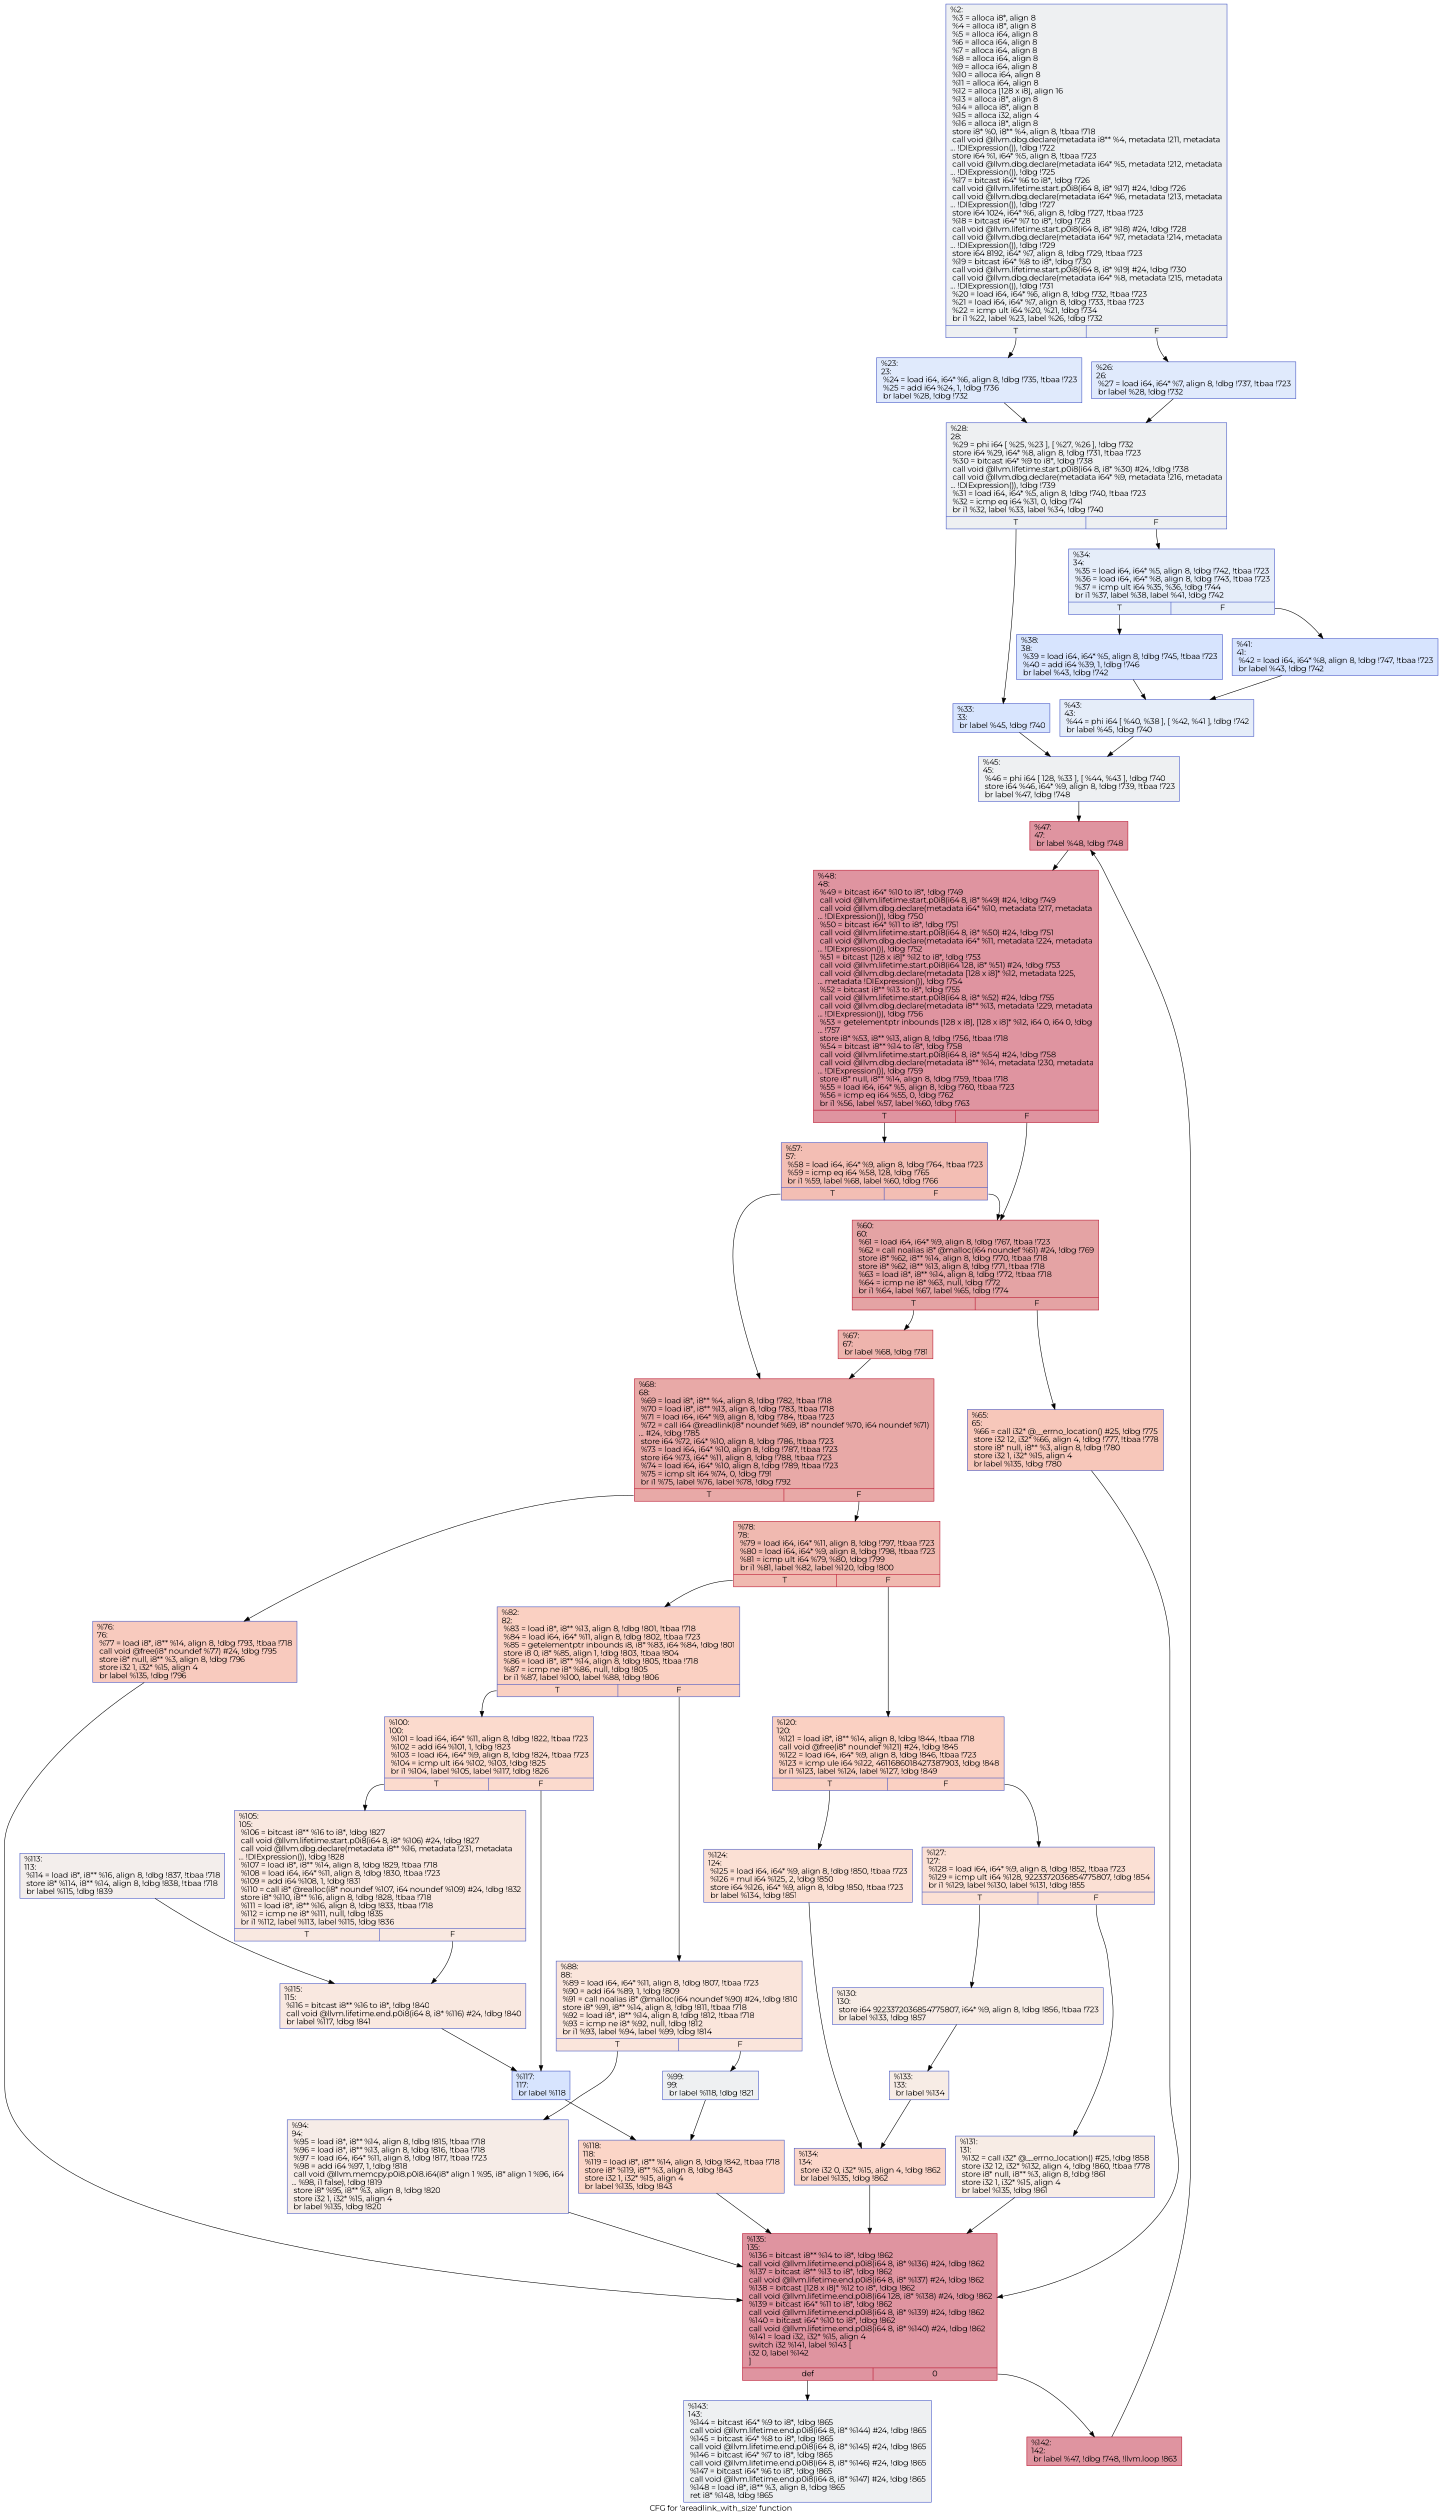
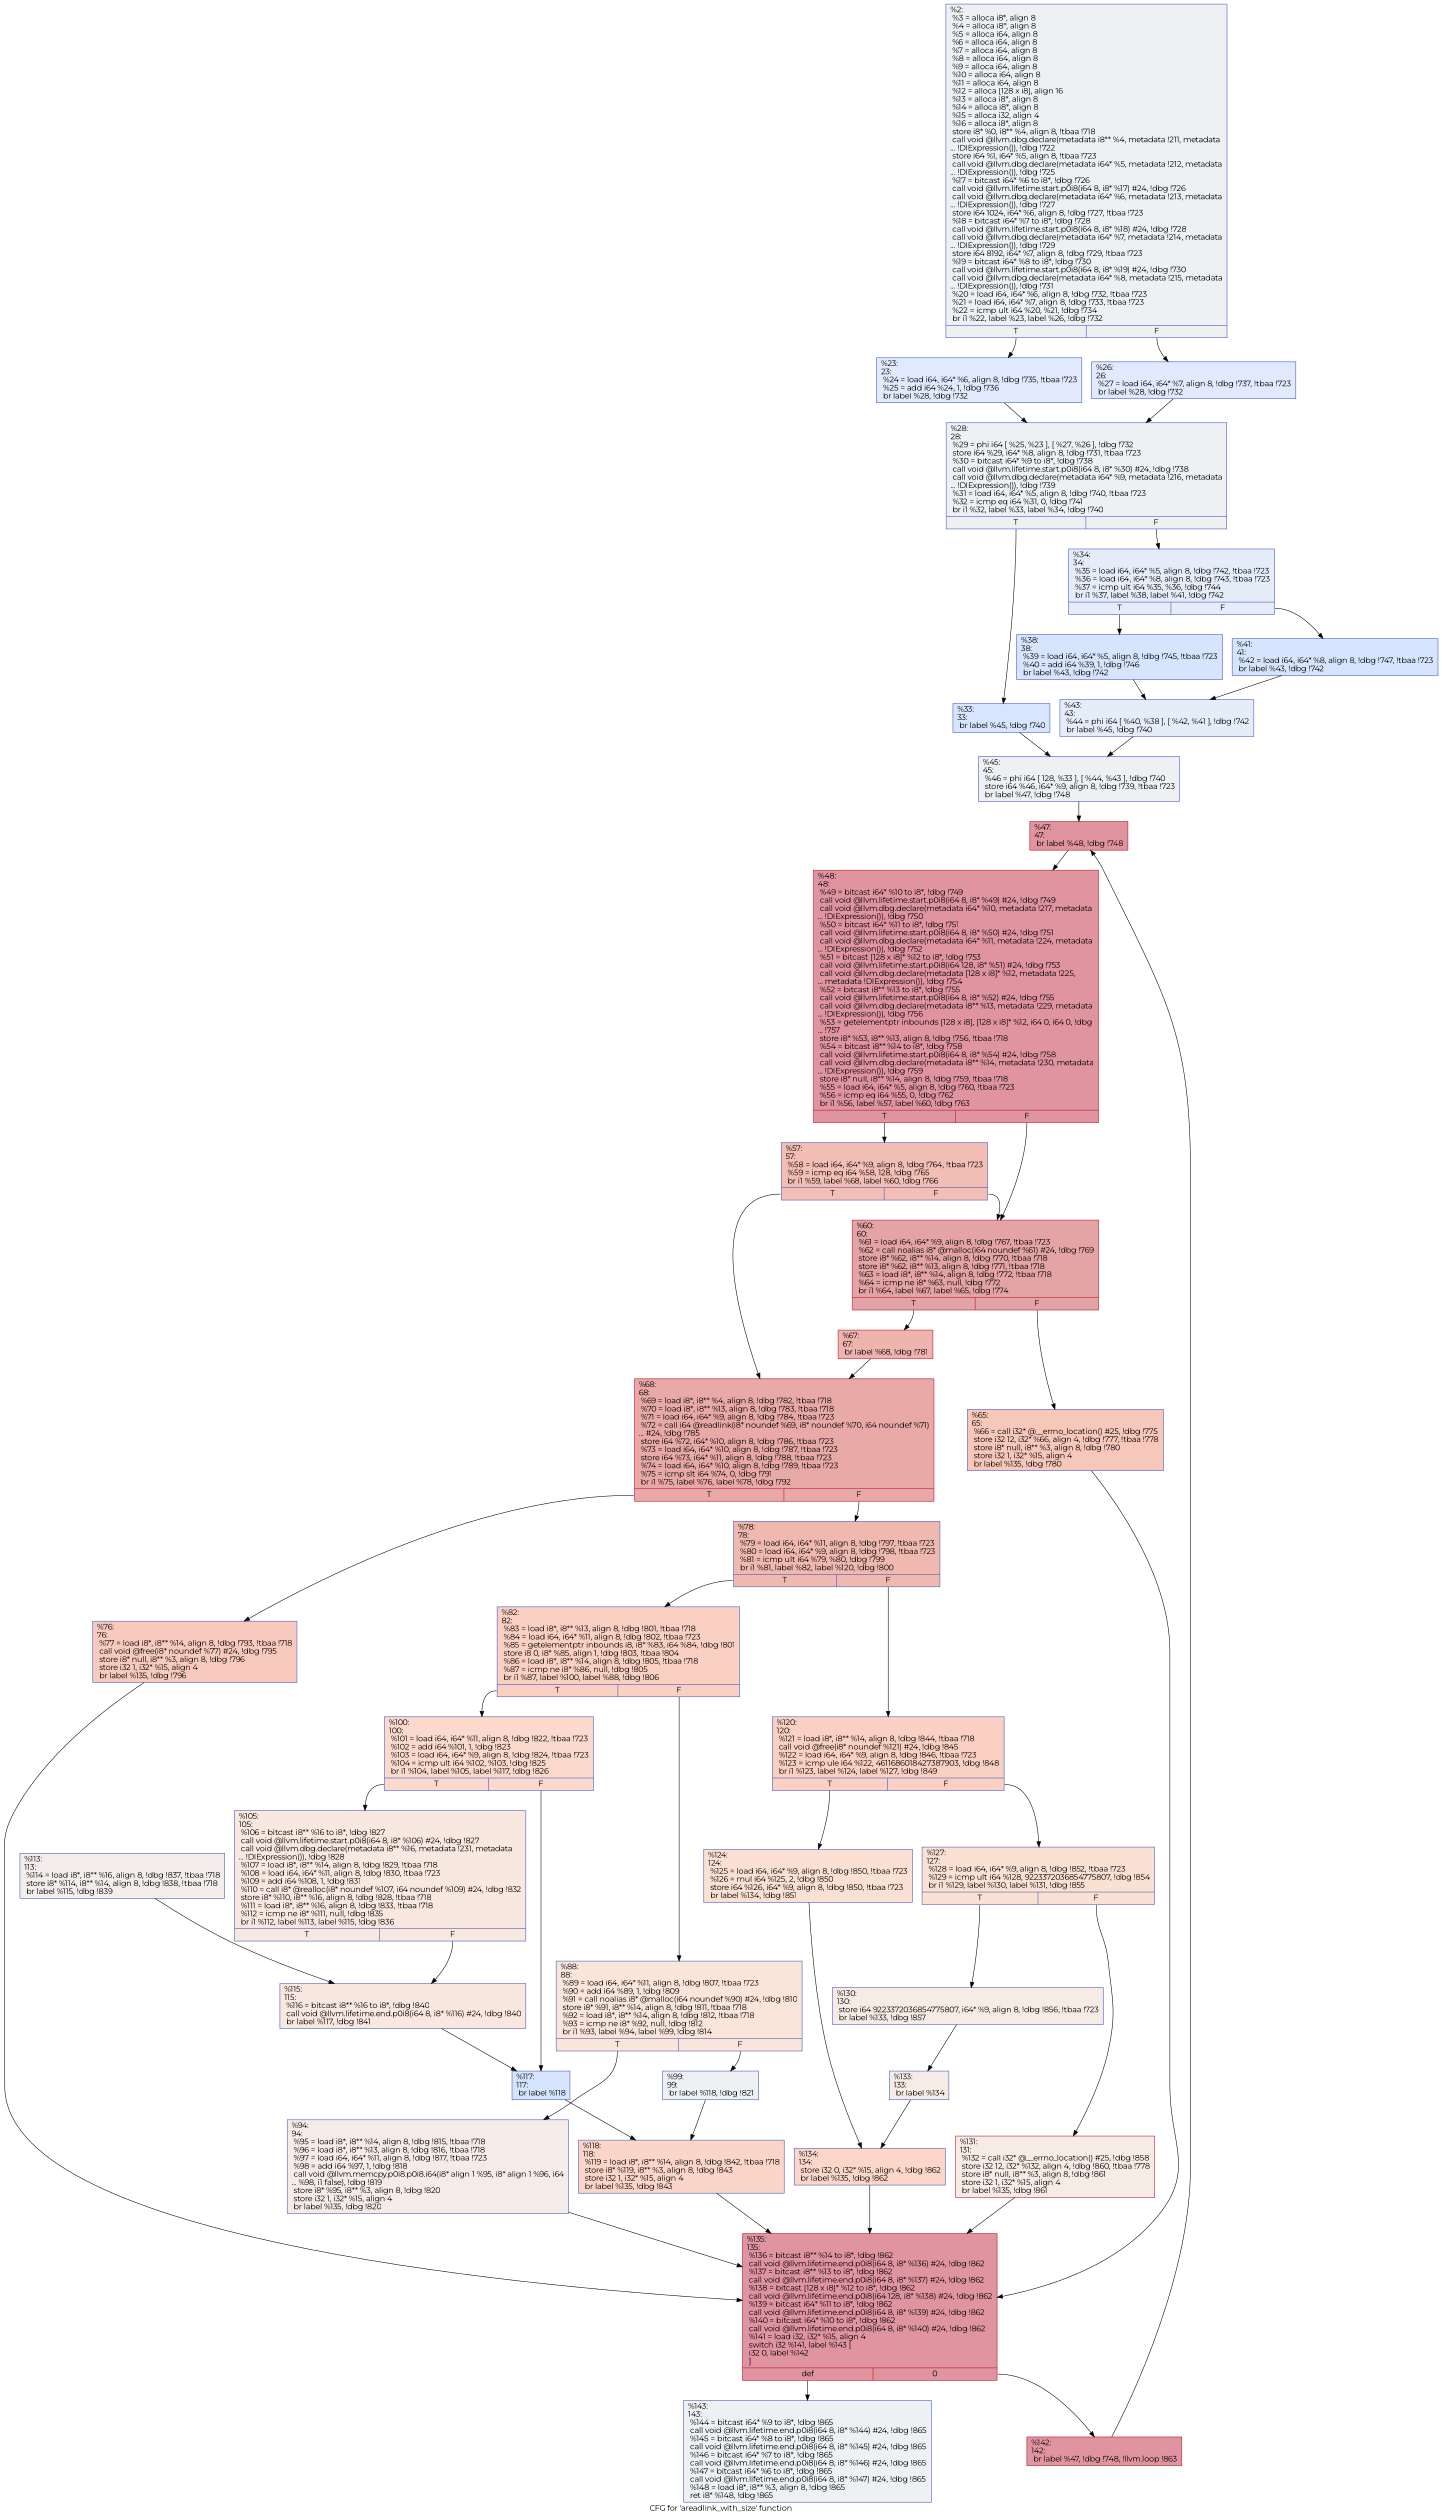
node "%78:": color #b70d28ff -> #3d50c3ff
node "%131:": color #3d50c3ff -> #b70d28ff
